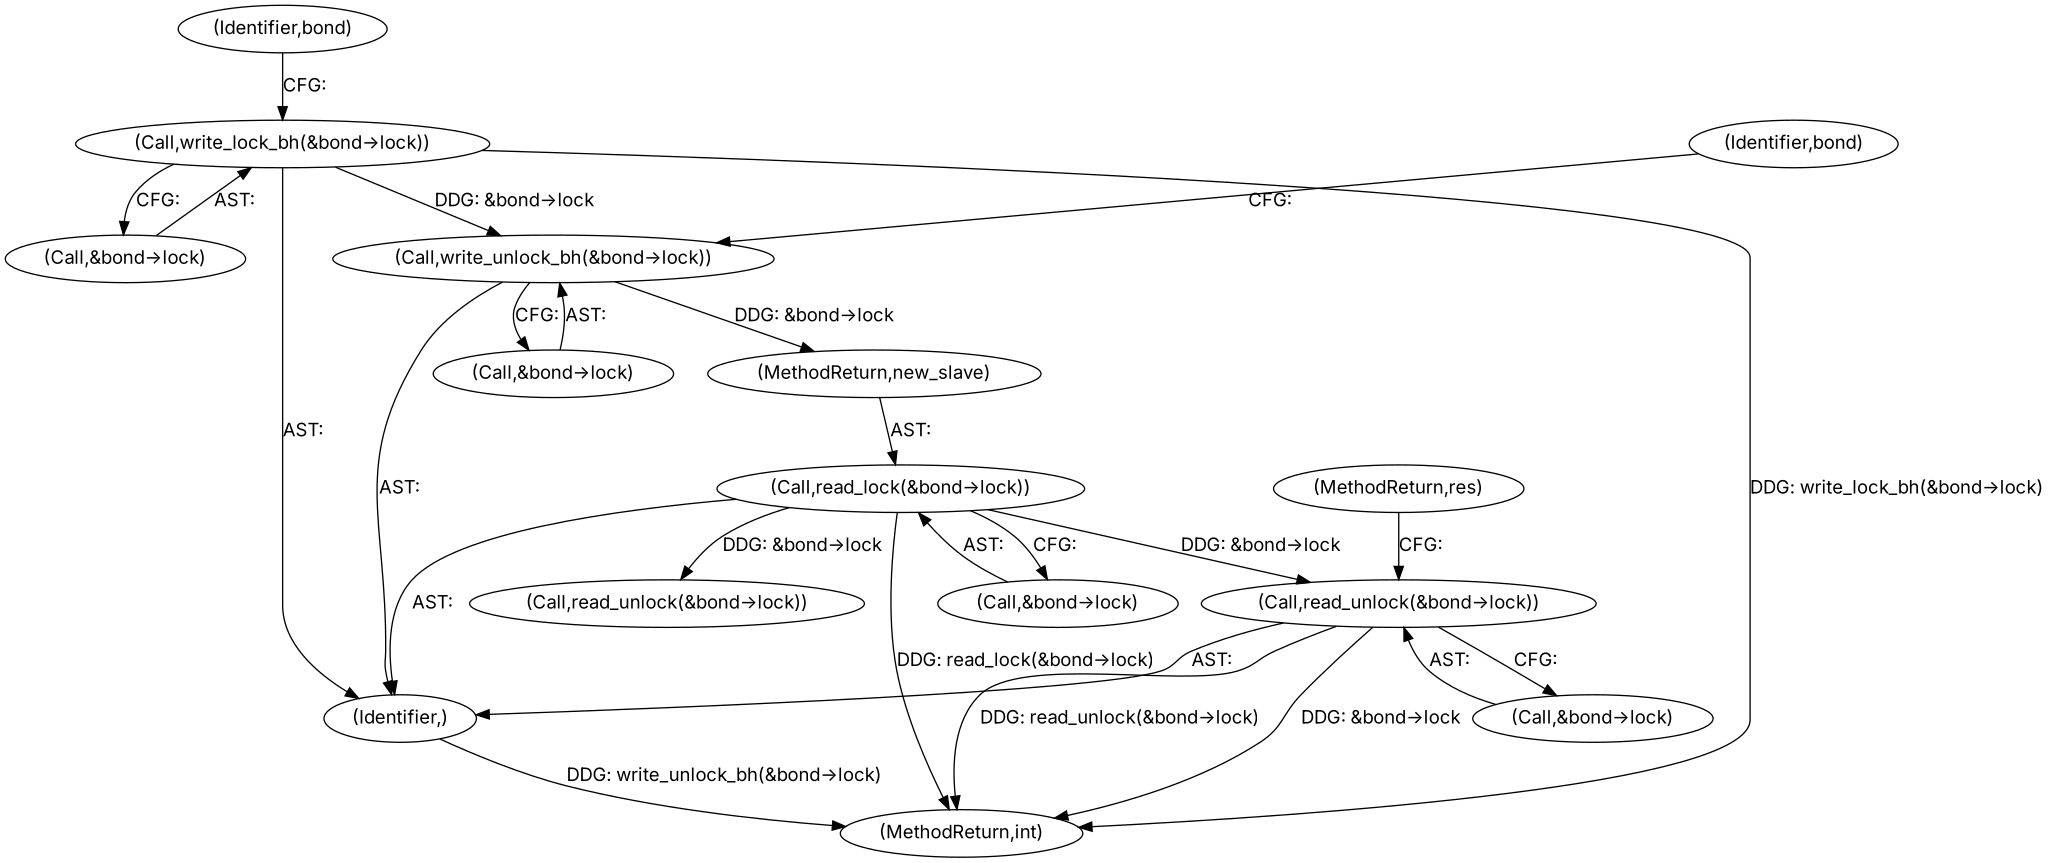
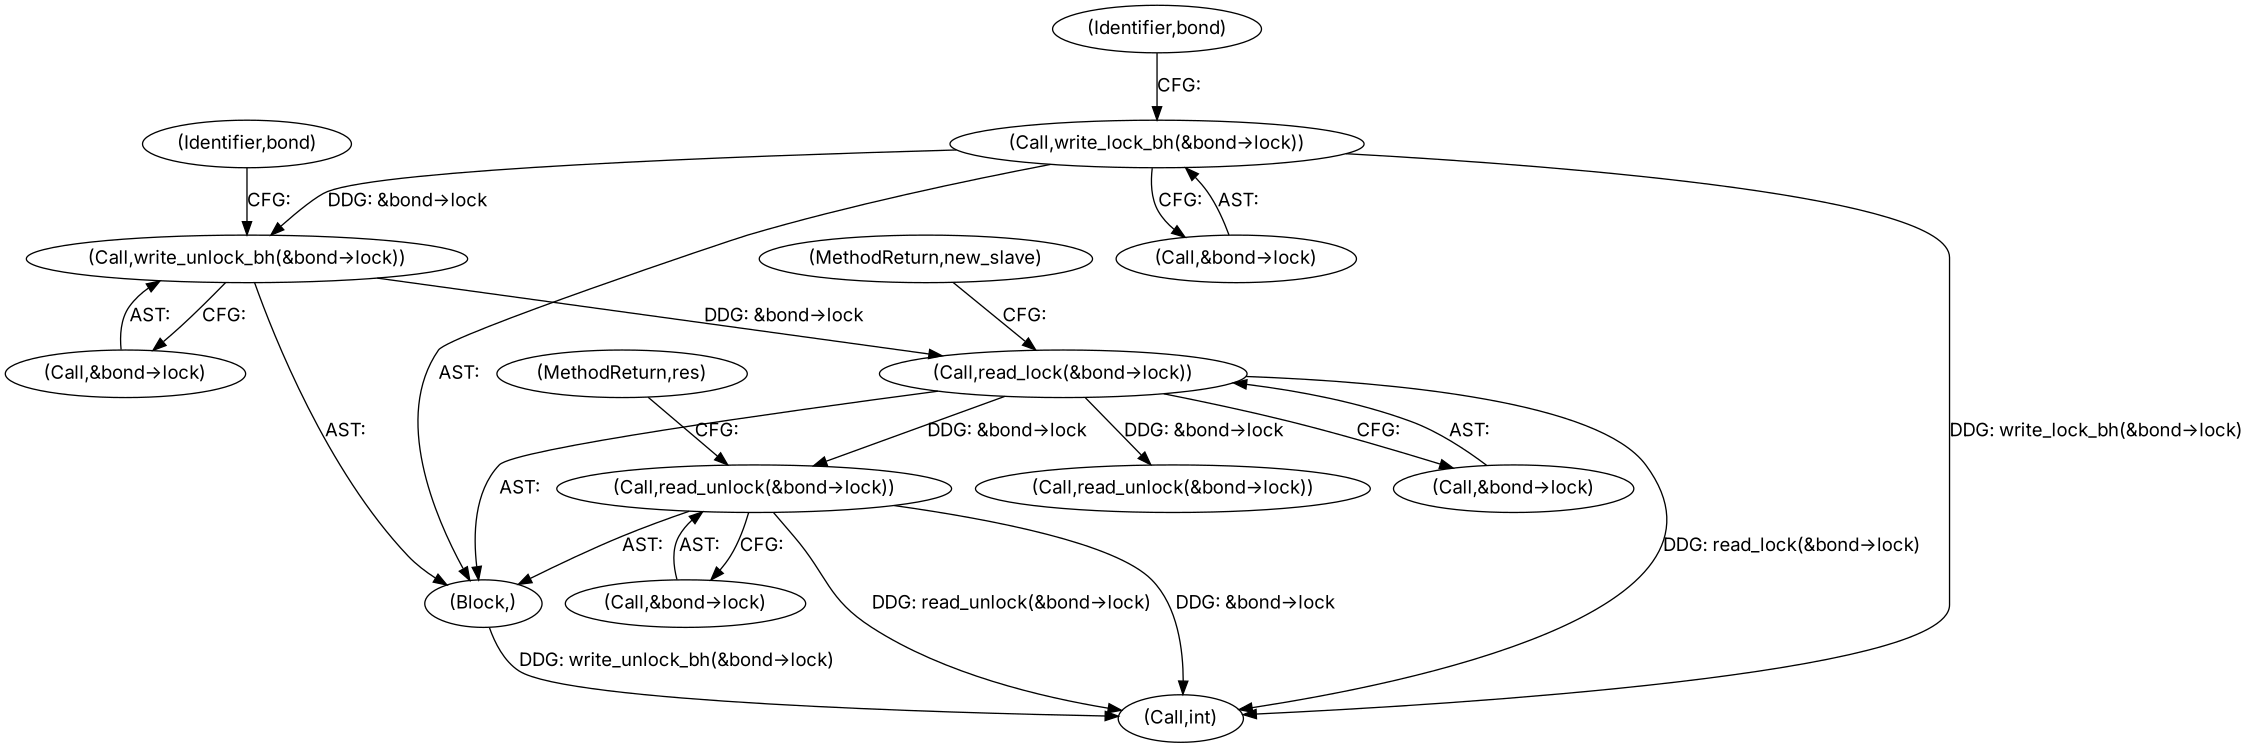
edge "(Call,write_unlock_bh(&bond->lock))" -> "(MethodReturn,new_slave)": now "(Call,write_unlock_bh(&bond->lock))" -> "(Call,read_lock(&bond->lock))"
edge "(MethodReturn,new_slave)" -> "(Call,read_lock(&bond->lock))": label "AST: " -> "CFG: "
node "(Identifier,)": label "(Identifier,)" -> "(Block,)"
node "(MethodReturn,int)": label "(MethodReturn,int)" -> "(Call,int)"
